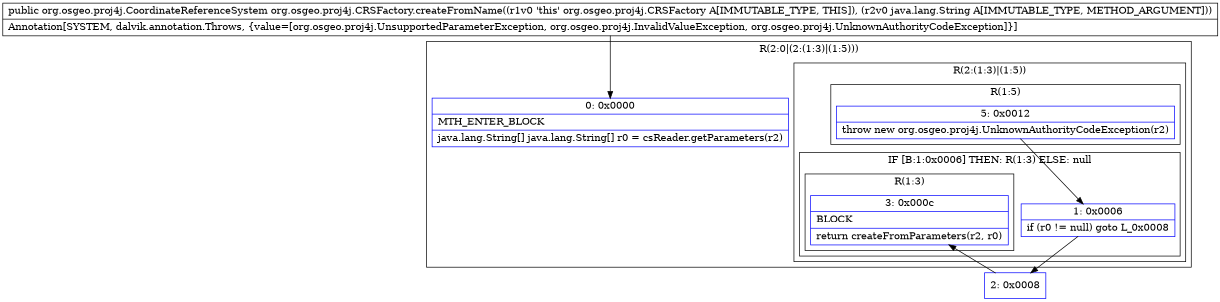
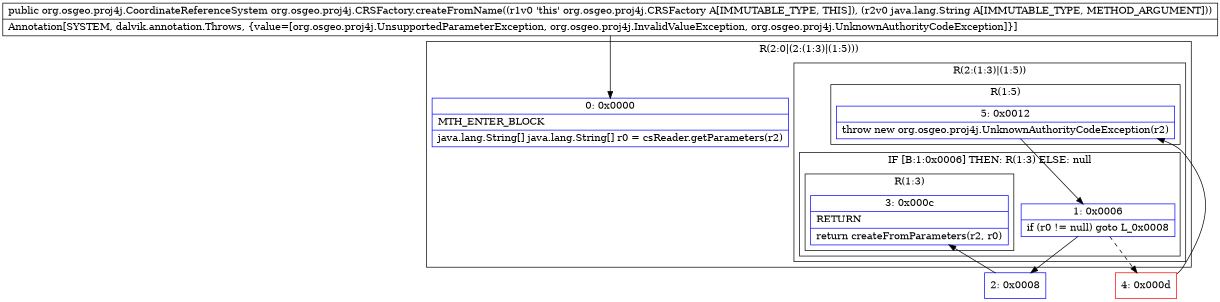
node "3: 0x000c": text "BLOCK" -> "RETURN"
node "4: 0x000d": added
